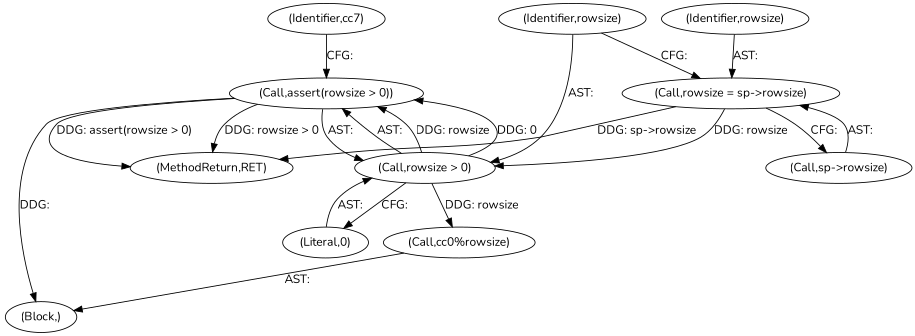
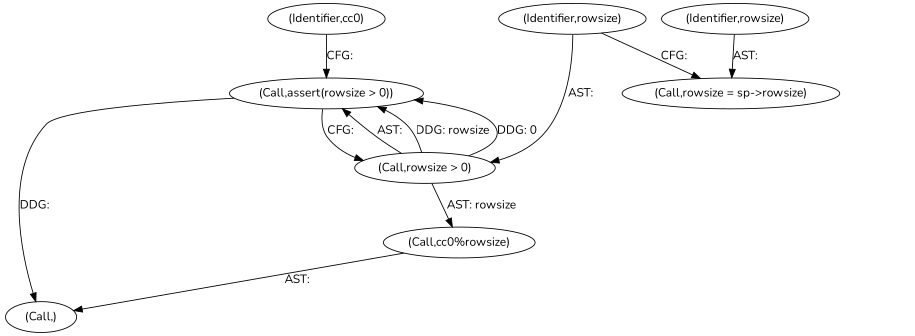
node "(Identifier,cc7)": label "(Identifier,cc7)" -> "(Identifier,cc0)"
edge "(Call,assert(rowsize > 0))" -> "(Call,rowsize > 0)": label "AST: " -> "CFG: "
edge "(Call,rowsize = sp->rowsize)" -> "(Call,rowsize > 0)": removed, label "DDG: rowsize"
node "(MethodReturn,RET)": removed
node "(Call,sp->rowsize)": removed
edge "(Call,rowsize > 0)" -> "(Call,cc0%rowsize)": label "DDG: rowsize" -> "AST: rowsize"
node "(Literal,0)": removed
node "(Block,)": label "(Block,)" -> "(Call,)"
